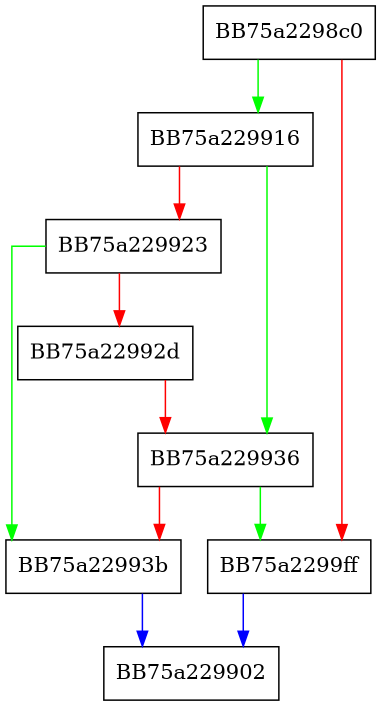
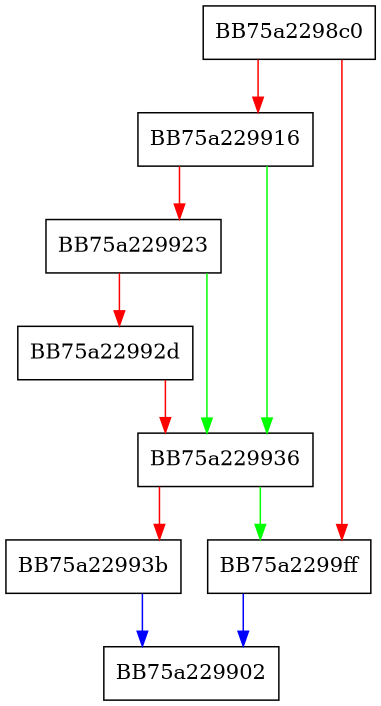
edge "BB75a2298c0" -> "BB75a229916": color green -> red
edge "BB75a229923" -> "BB75a22993b": now "BB75a229923" -> "BB75a229936"
